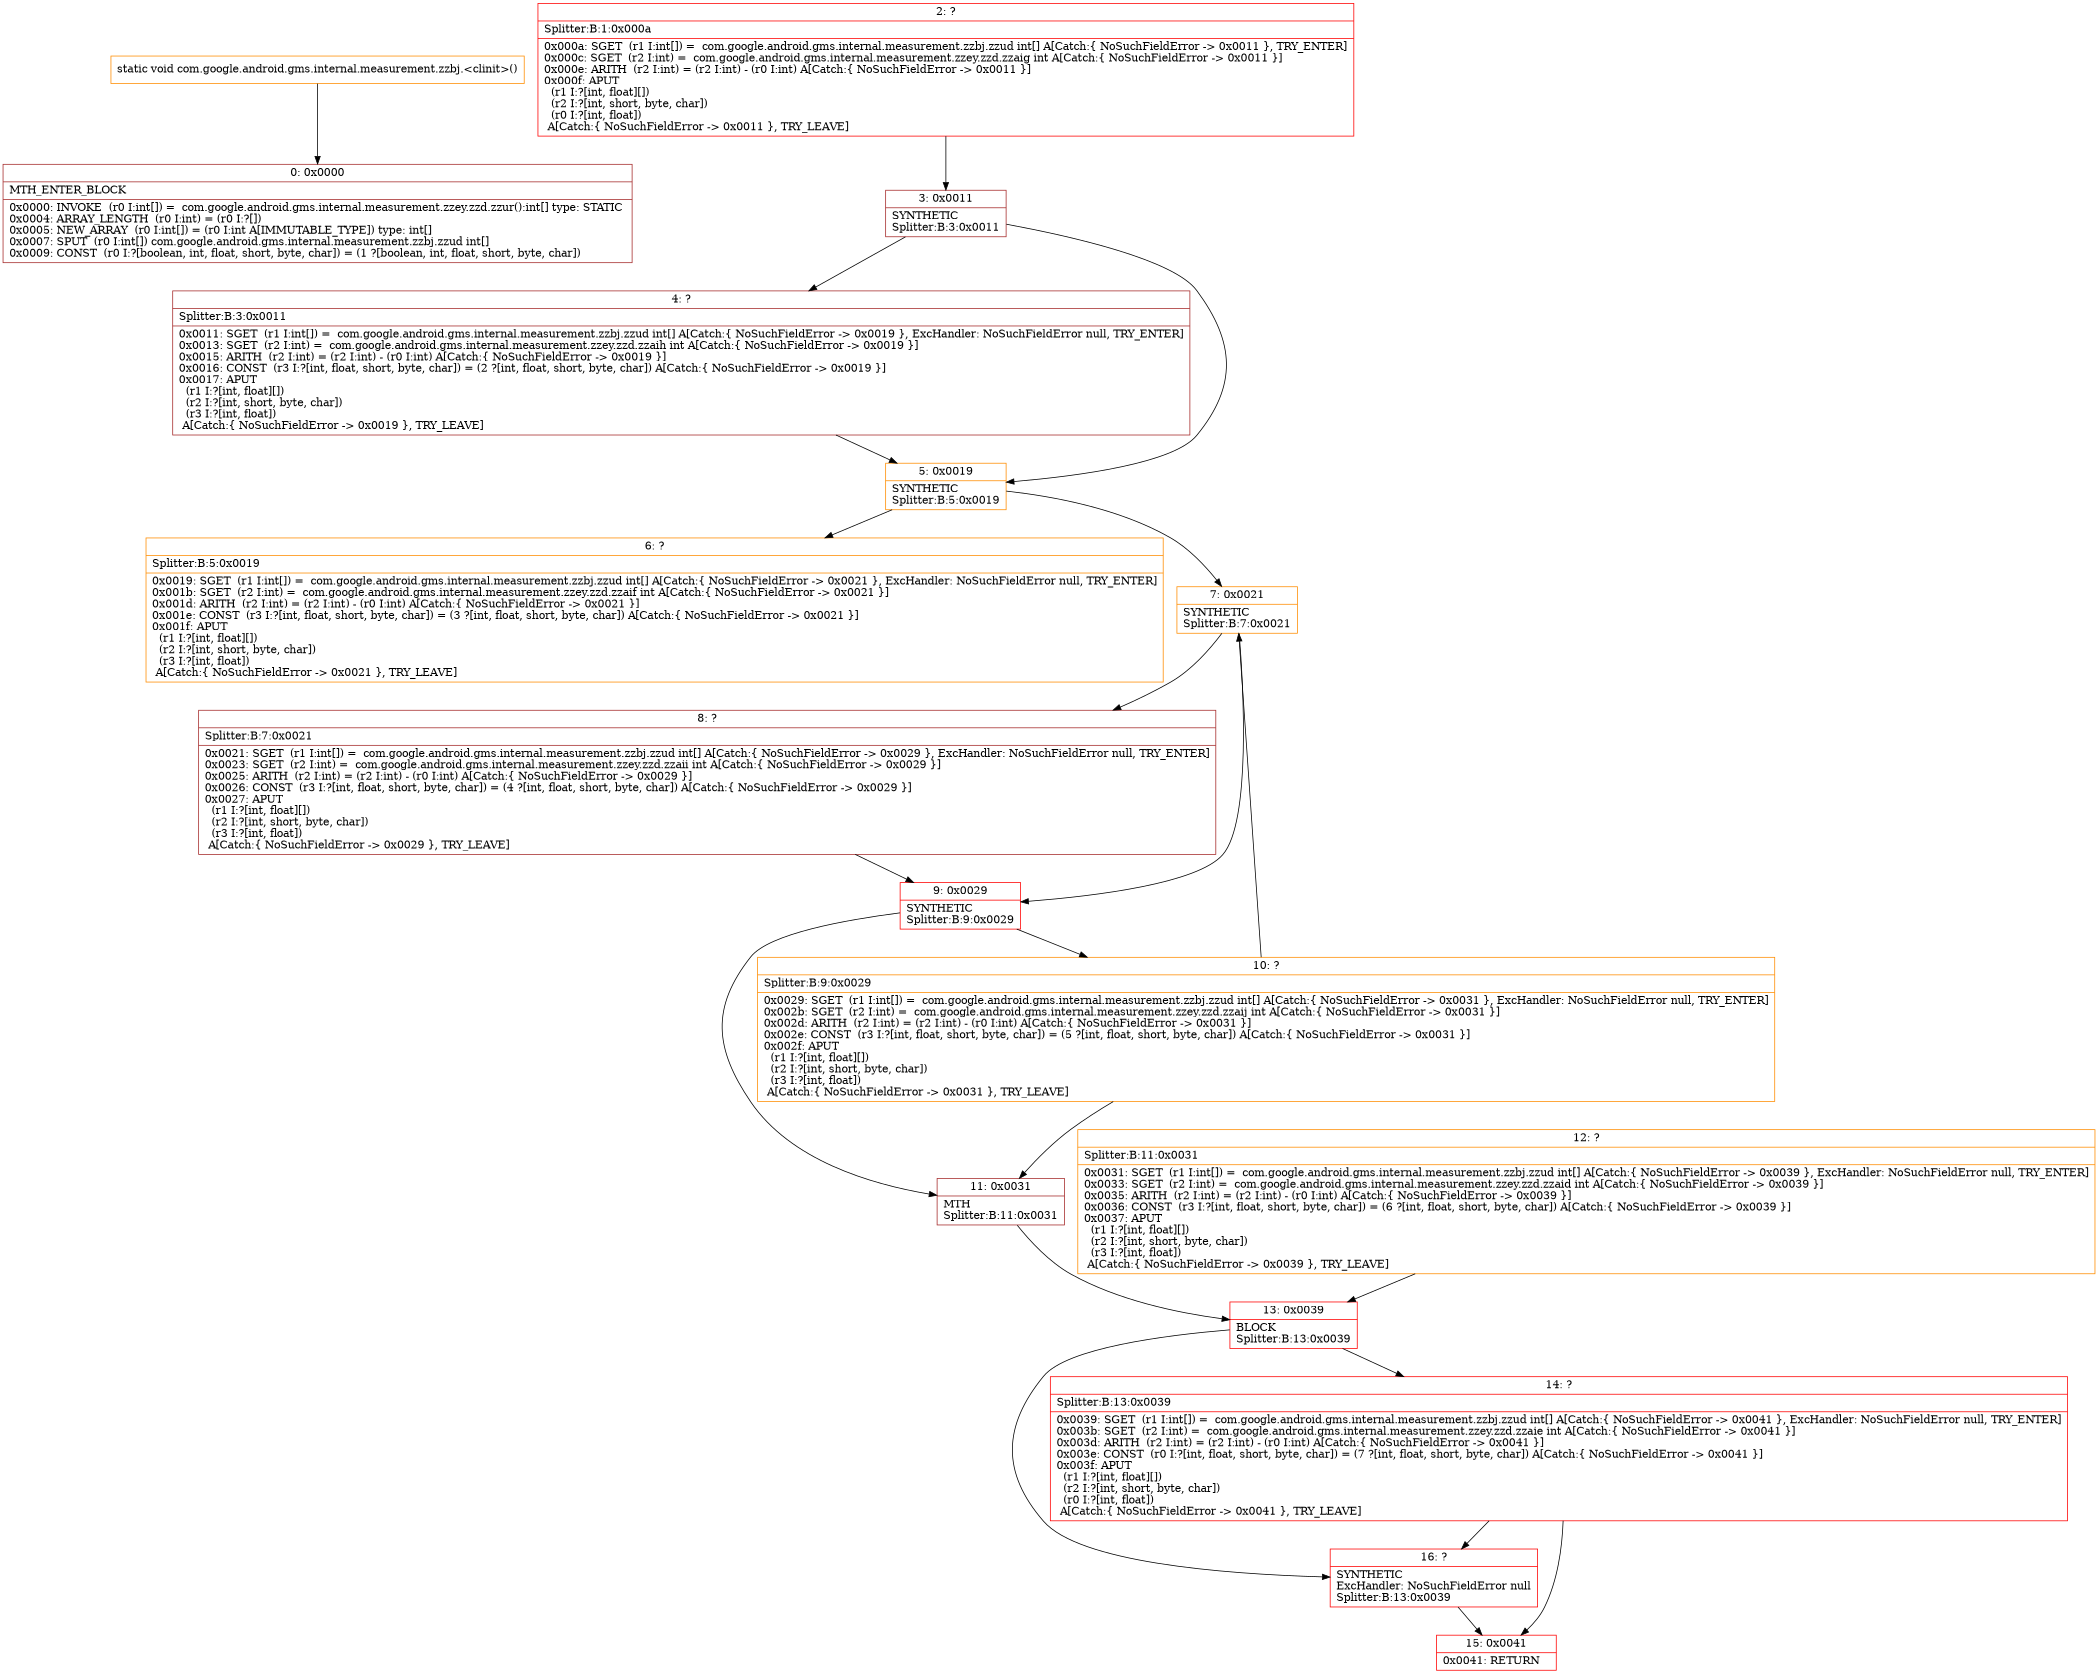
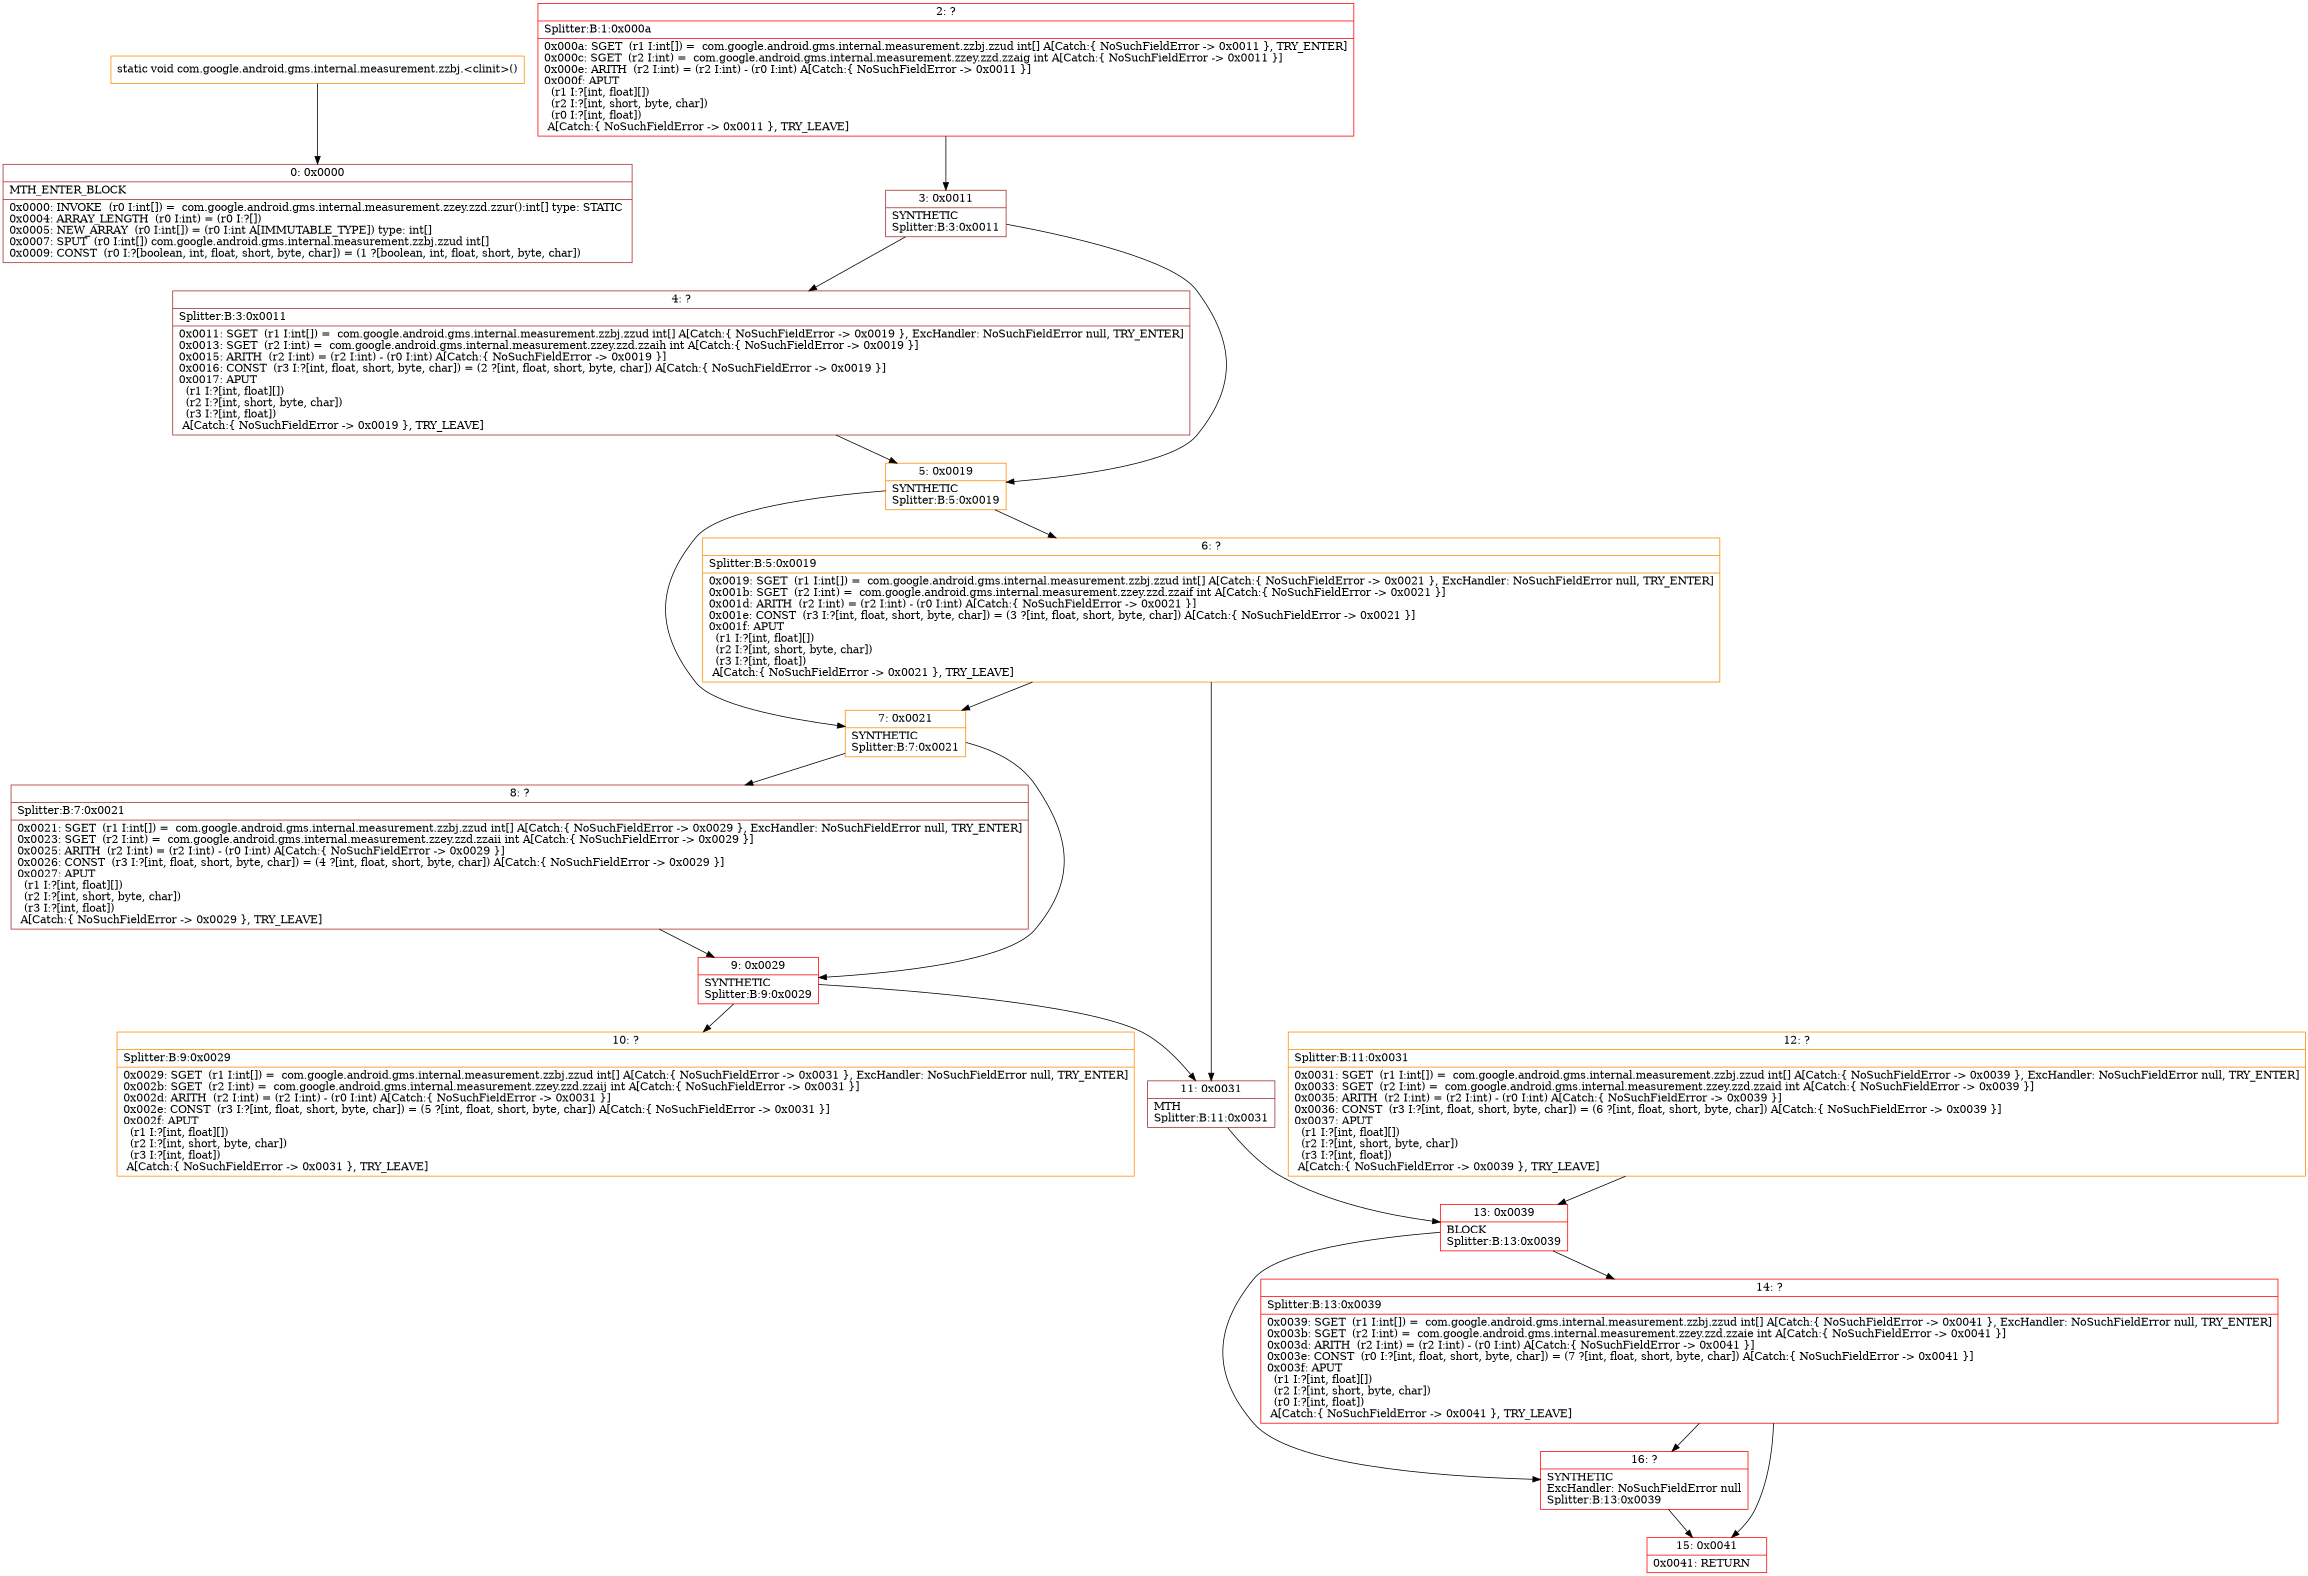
edge "10: ?" -> "7: 0x0021": now "6: ?" -> "7: 0x0021"
edge "10: ?" -> "11: 0x0031": now "6: ?" -> "11: 0x0031"
